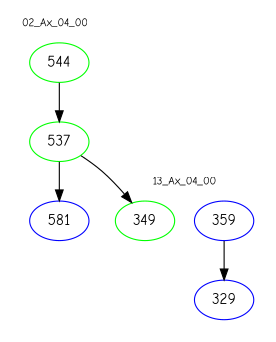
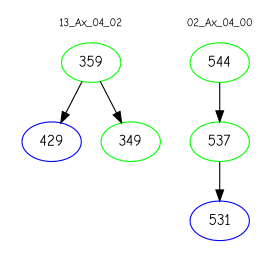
edge "537" -> "349": now "359" -> "349"
cluster "13_Ax_04_00": label "13_Ax_04_00" -> "13_Ax_04_02"
node "581": label "581" -> "531"
node "359": color blue -> green
node "329": label "329" -> "429"
